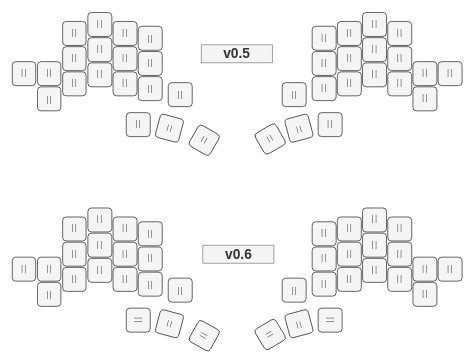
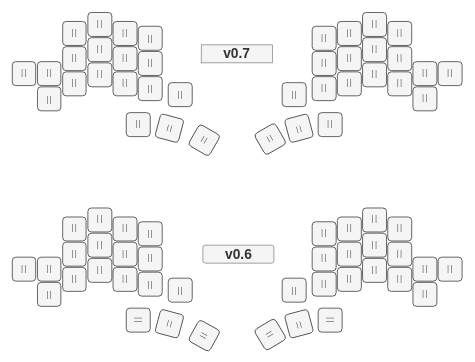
node "v0.5": label "v0.5" -> "v0.7"
node "v0.6": shape rectangle -> rounded rectangle
